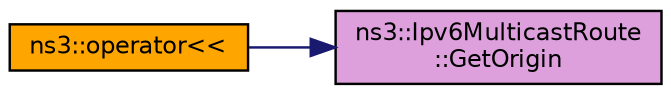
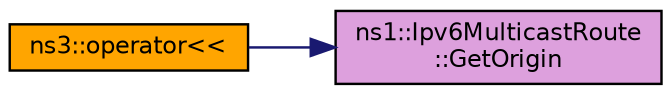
node "ns3::Ipv6MulticastRoute ::GetOrigin": label "ns3::Ipv6MulticastRoute ::GetOrigin" -> "ns1::Ipv6MulticastRoute ::GetOrigin"
